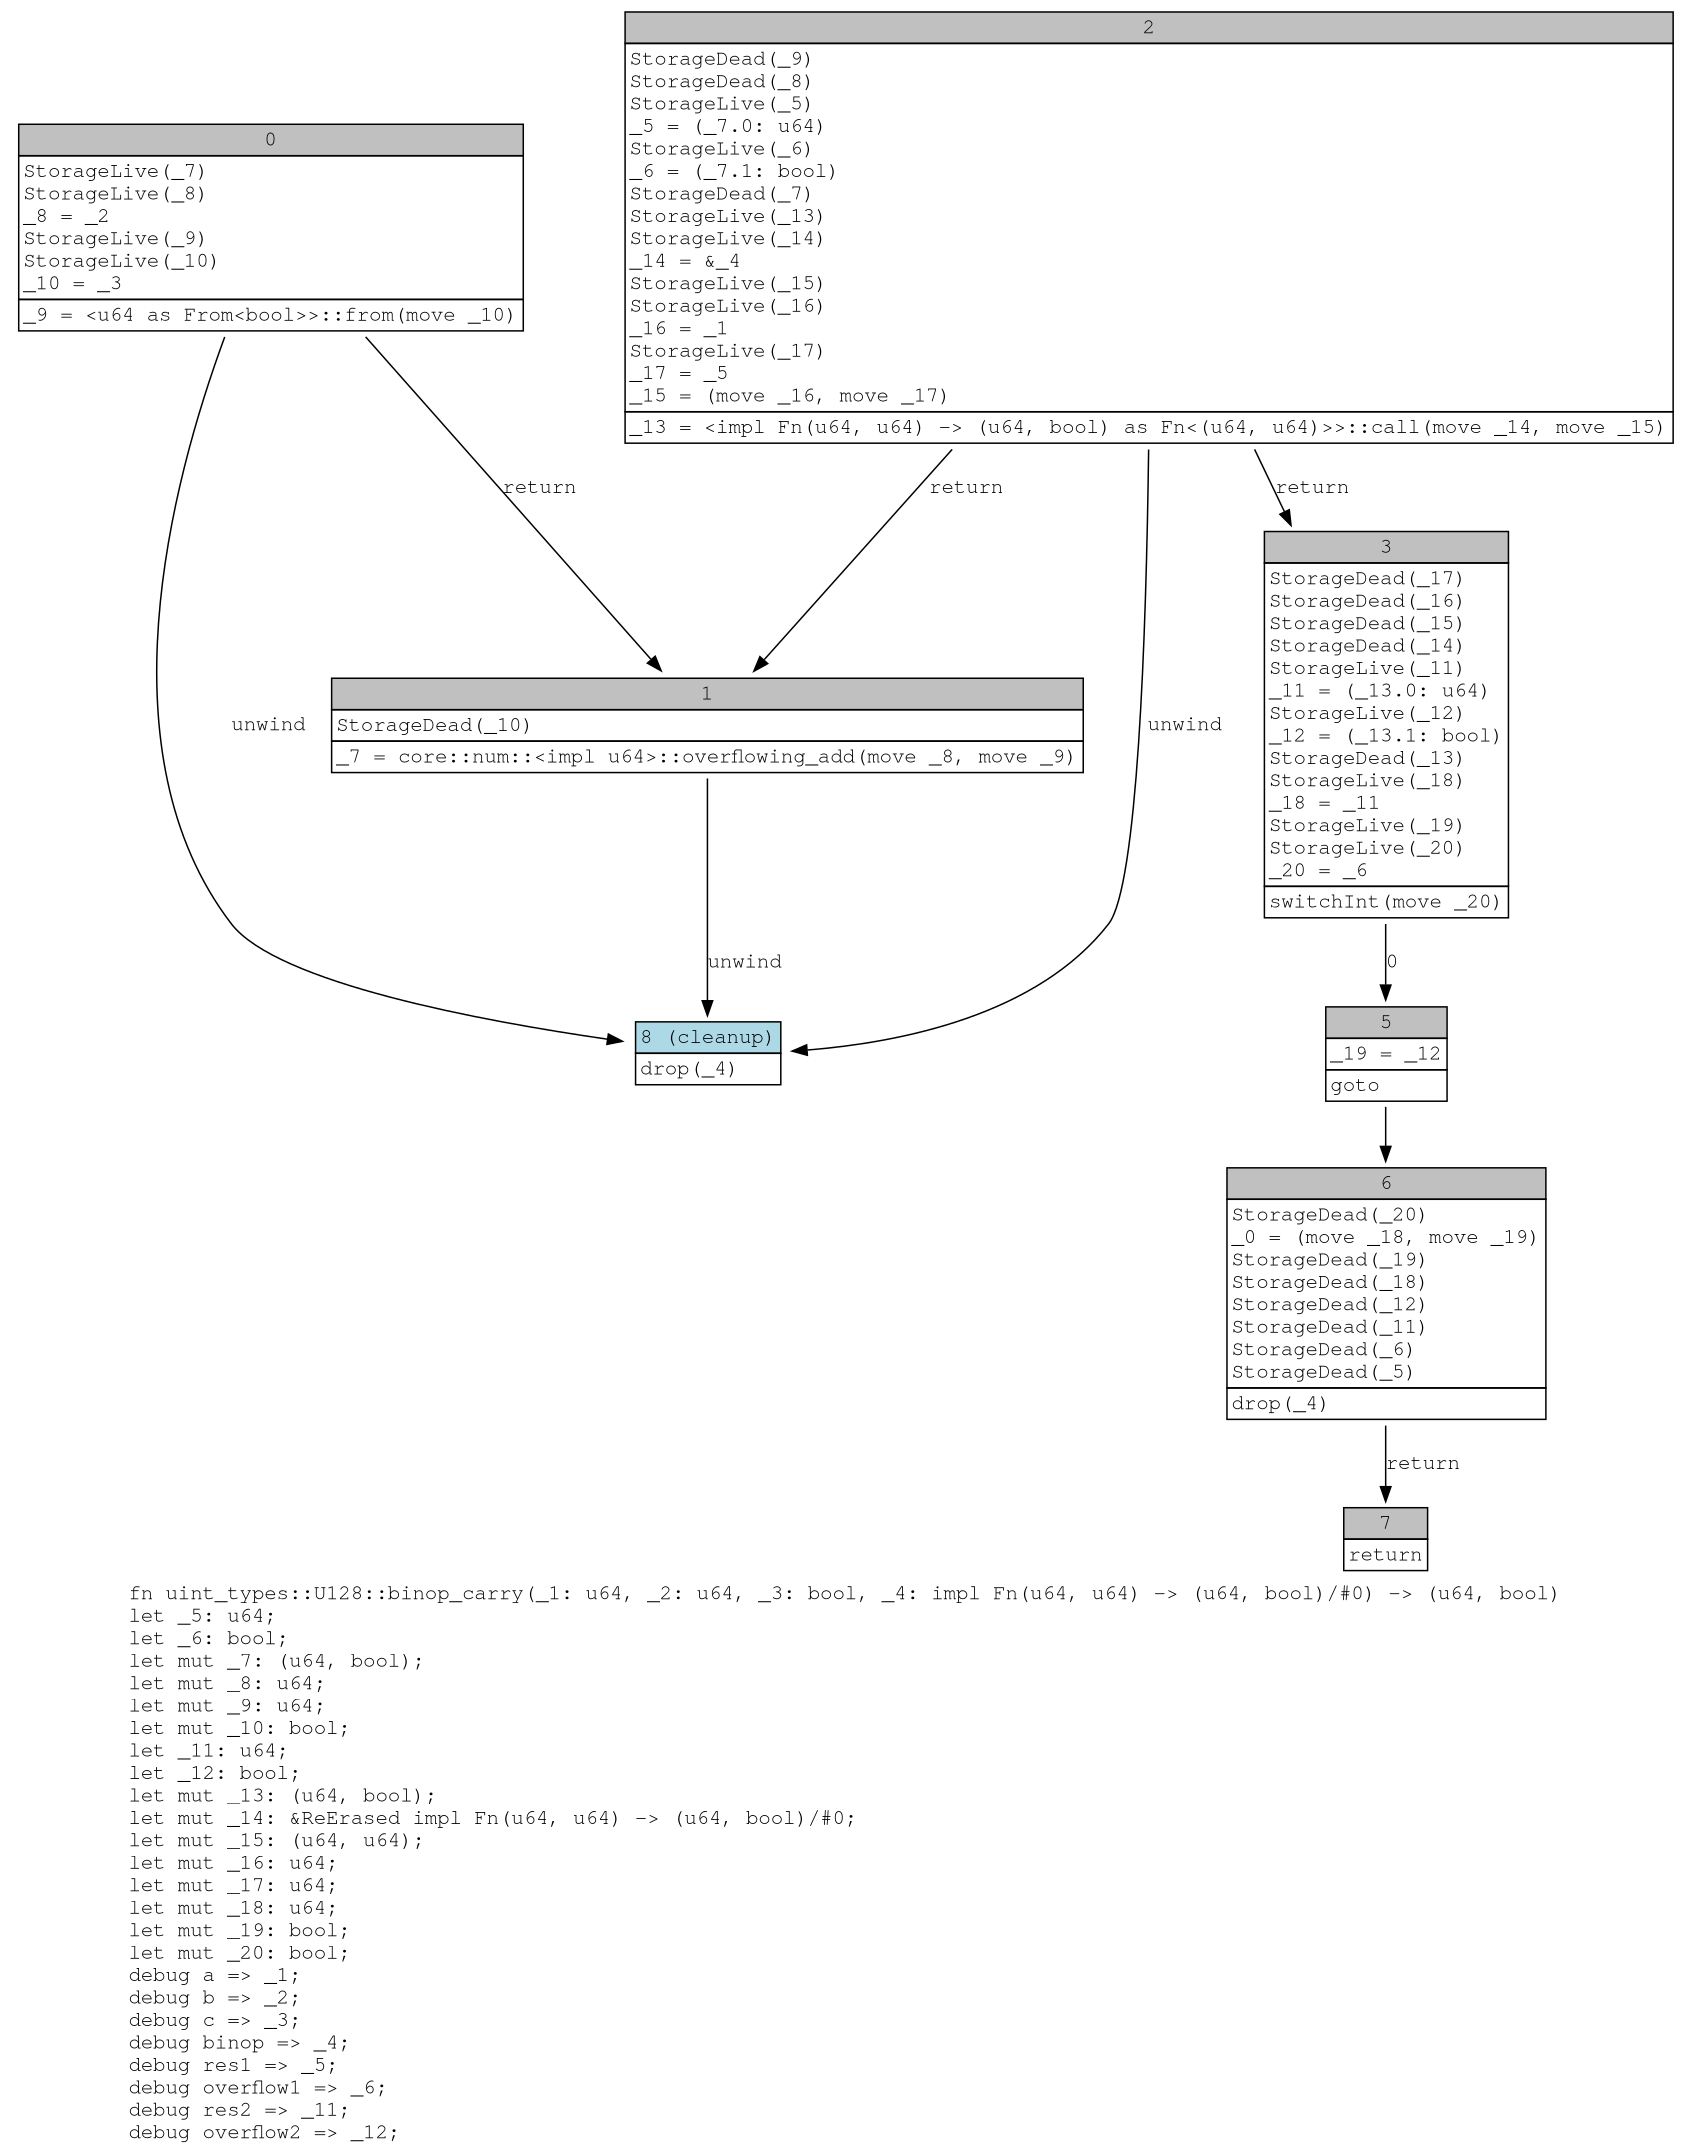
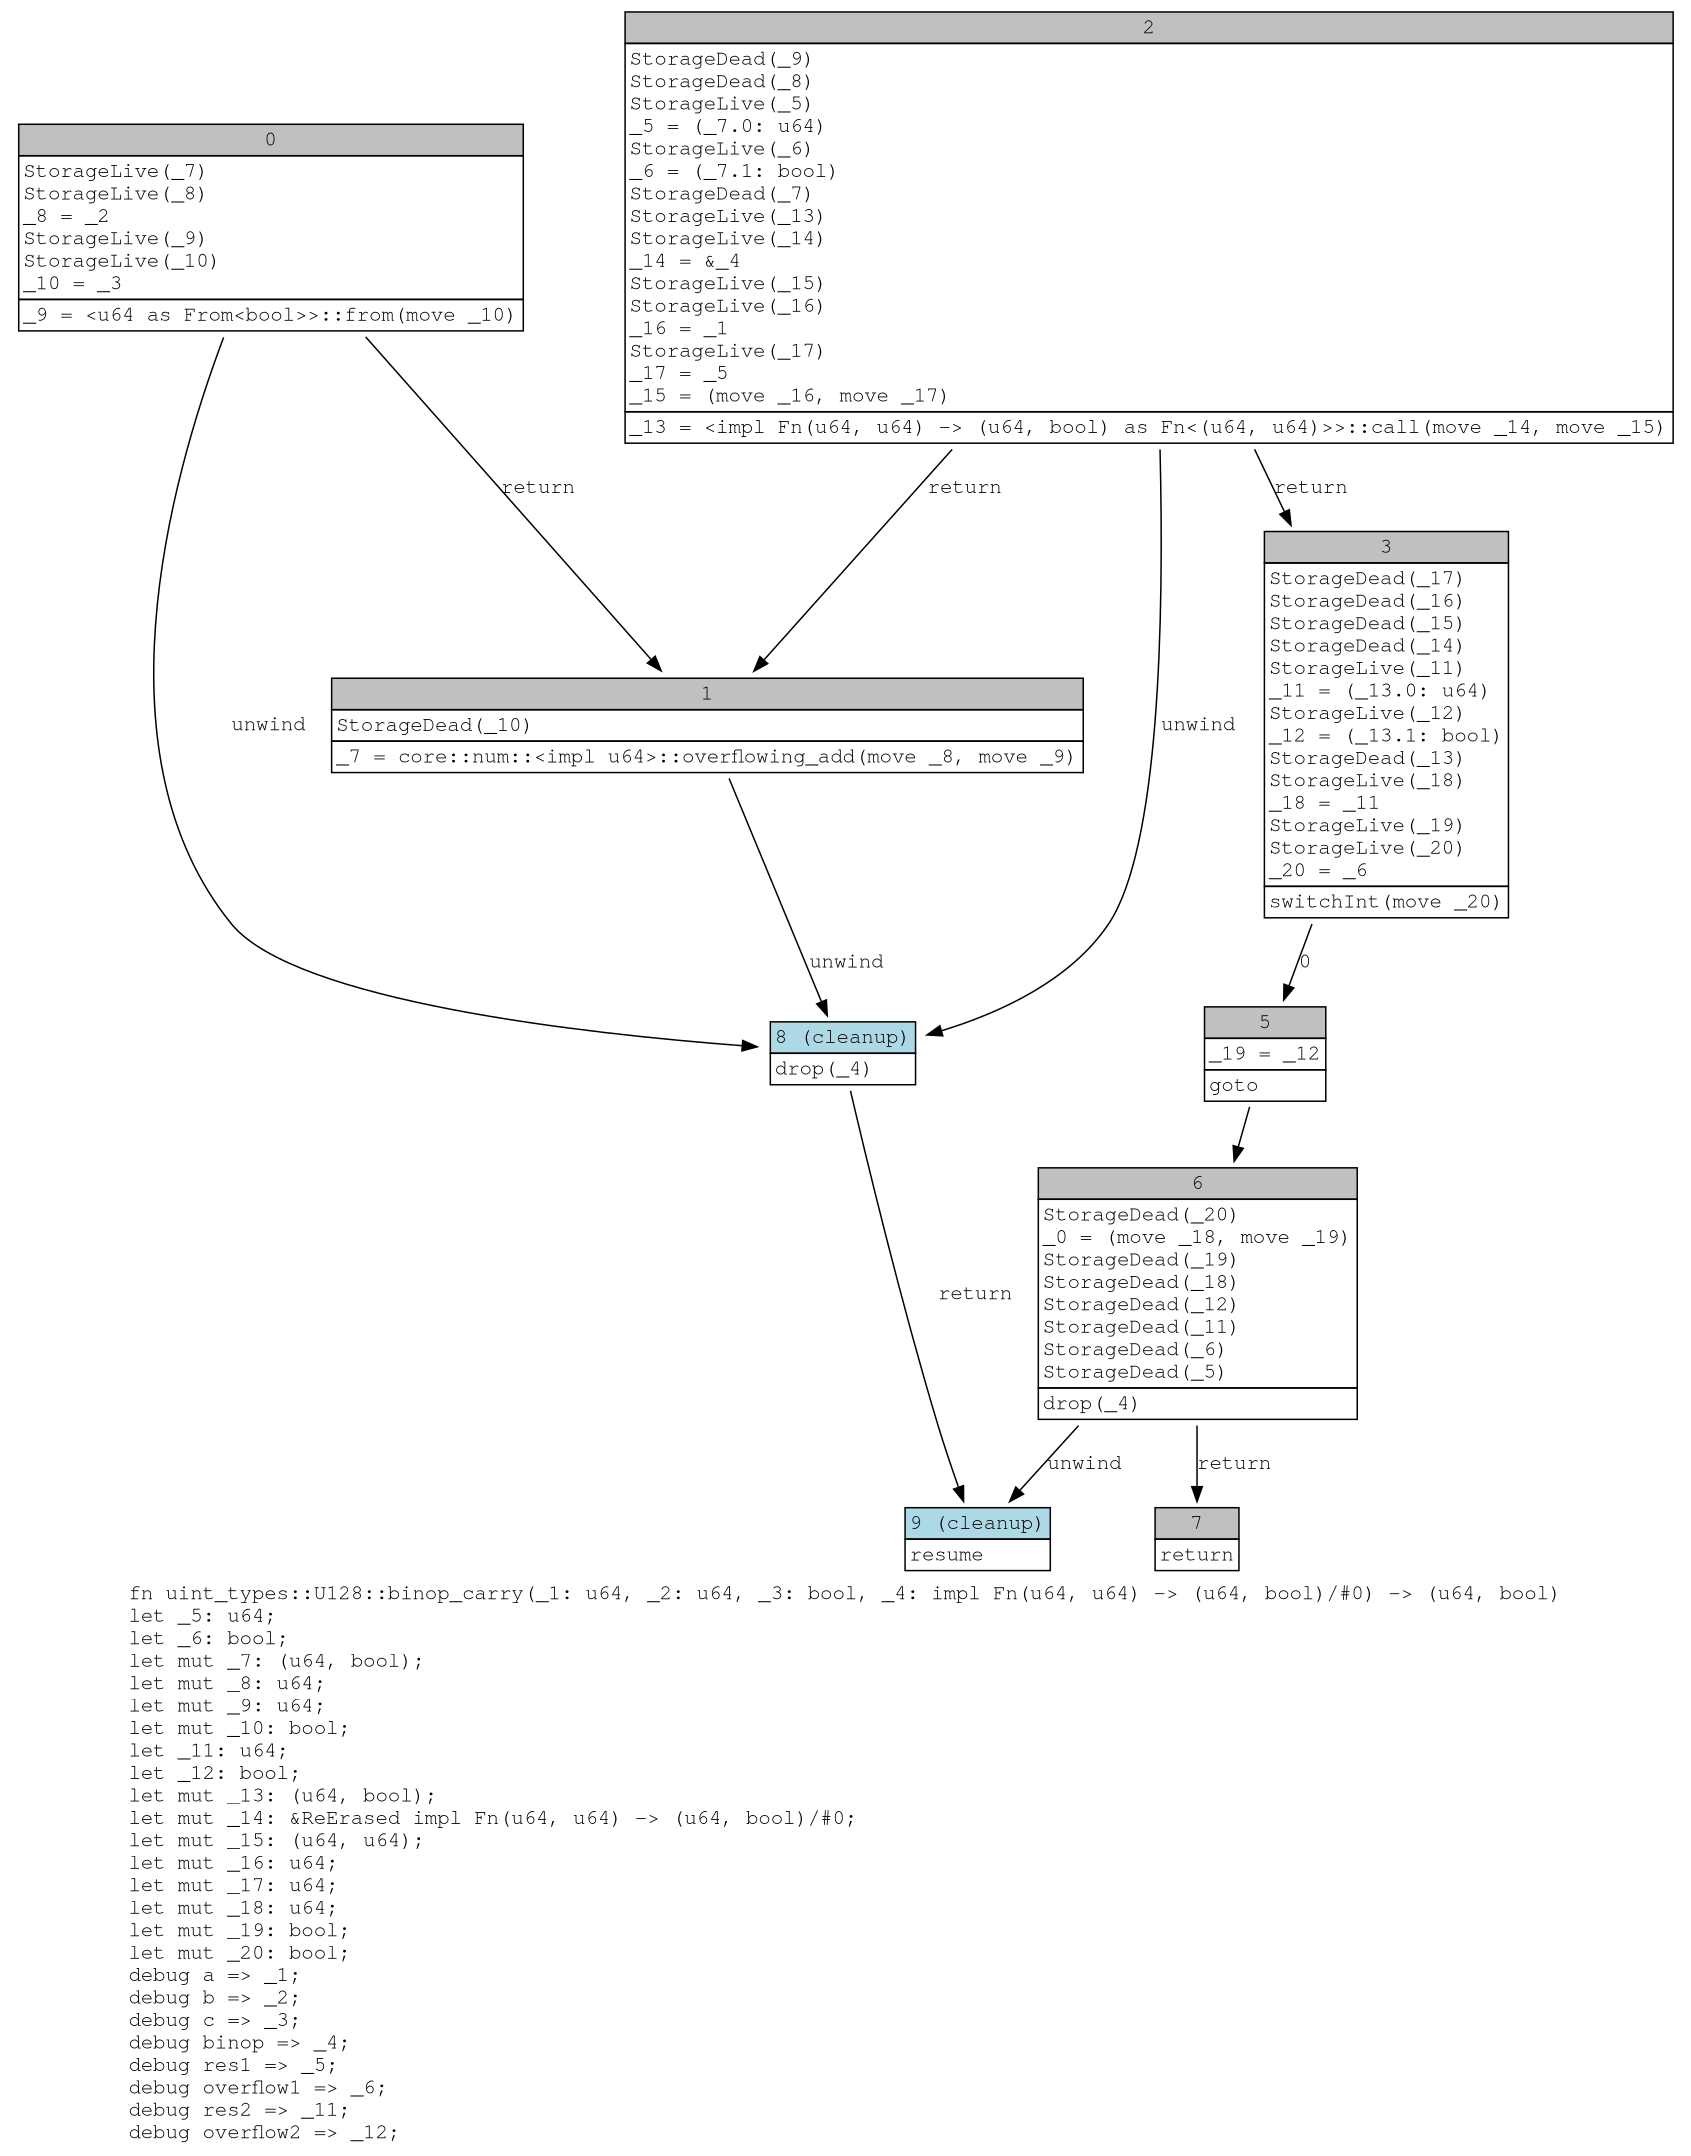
node "9 (cleanup)": added
